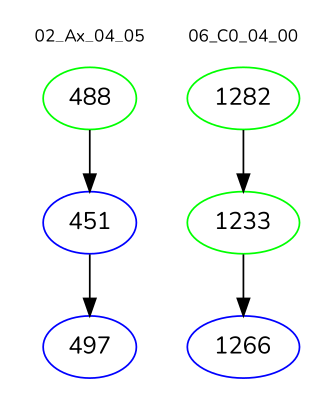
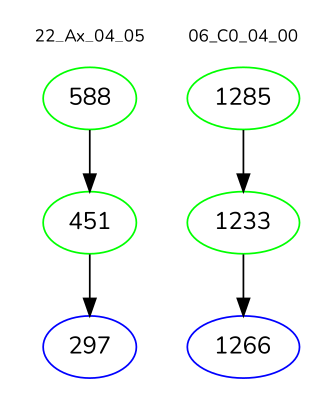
cluster "02_Ax_04_05": label "02_Ax_04_05" -> "22_Ax_04_05"
node "488": label "488" -> "588"
node "1282": label "1282" -> "1285"
node "451": color blue -> green
node "497": label "497" -> "297"
